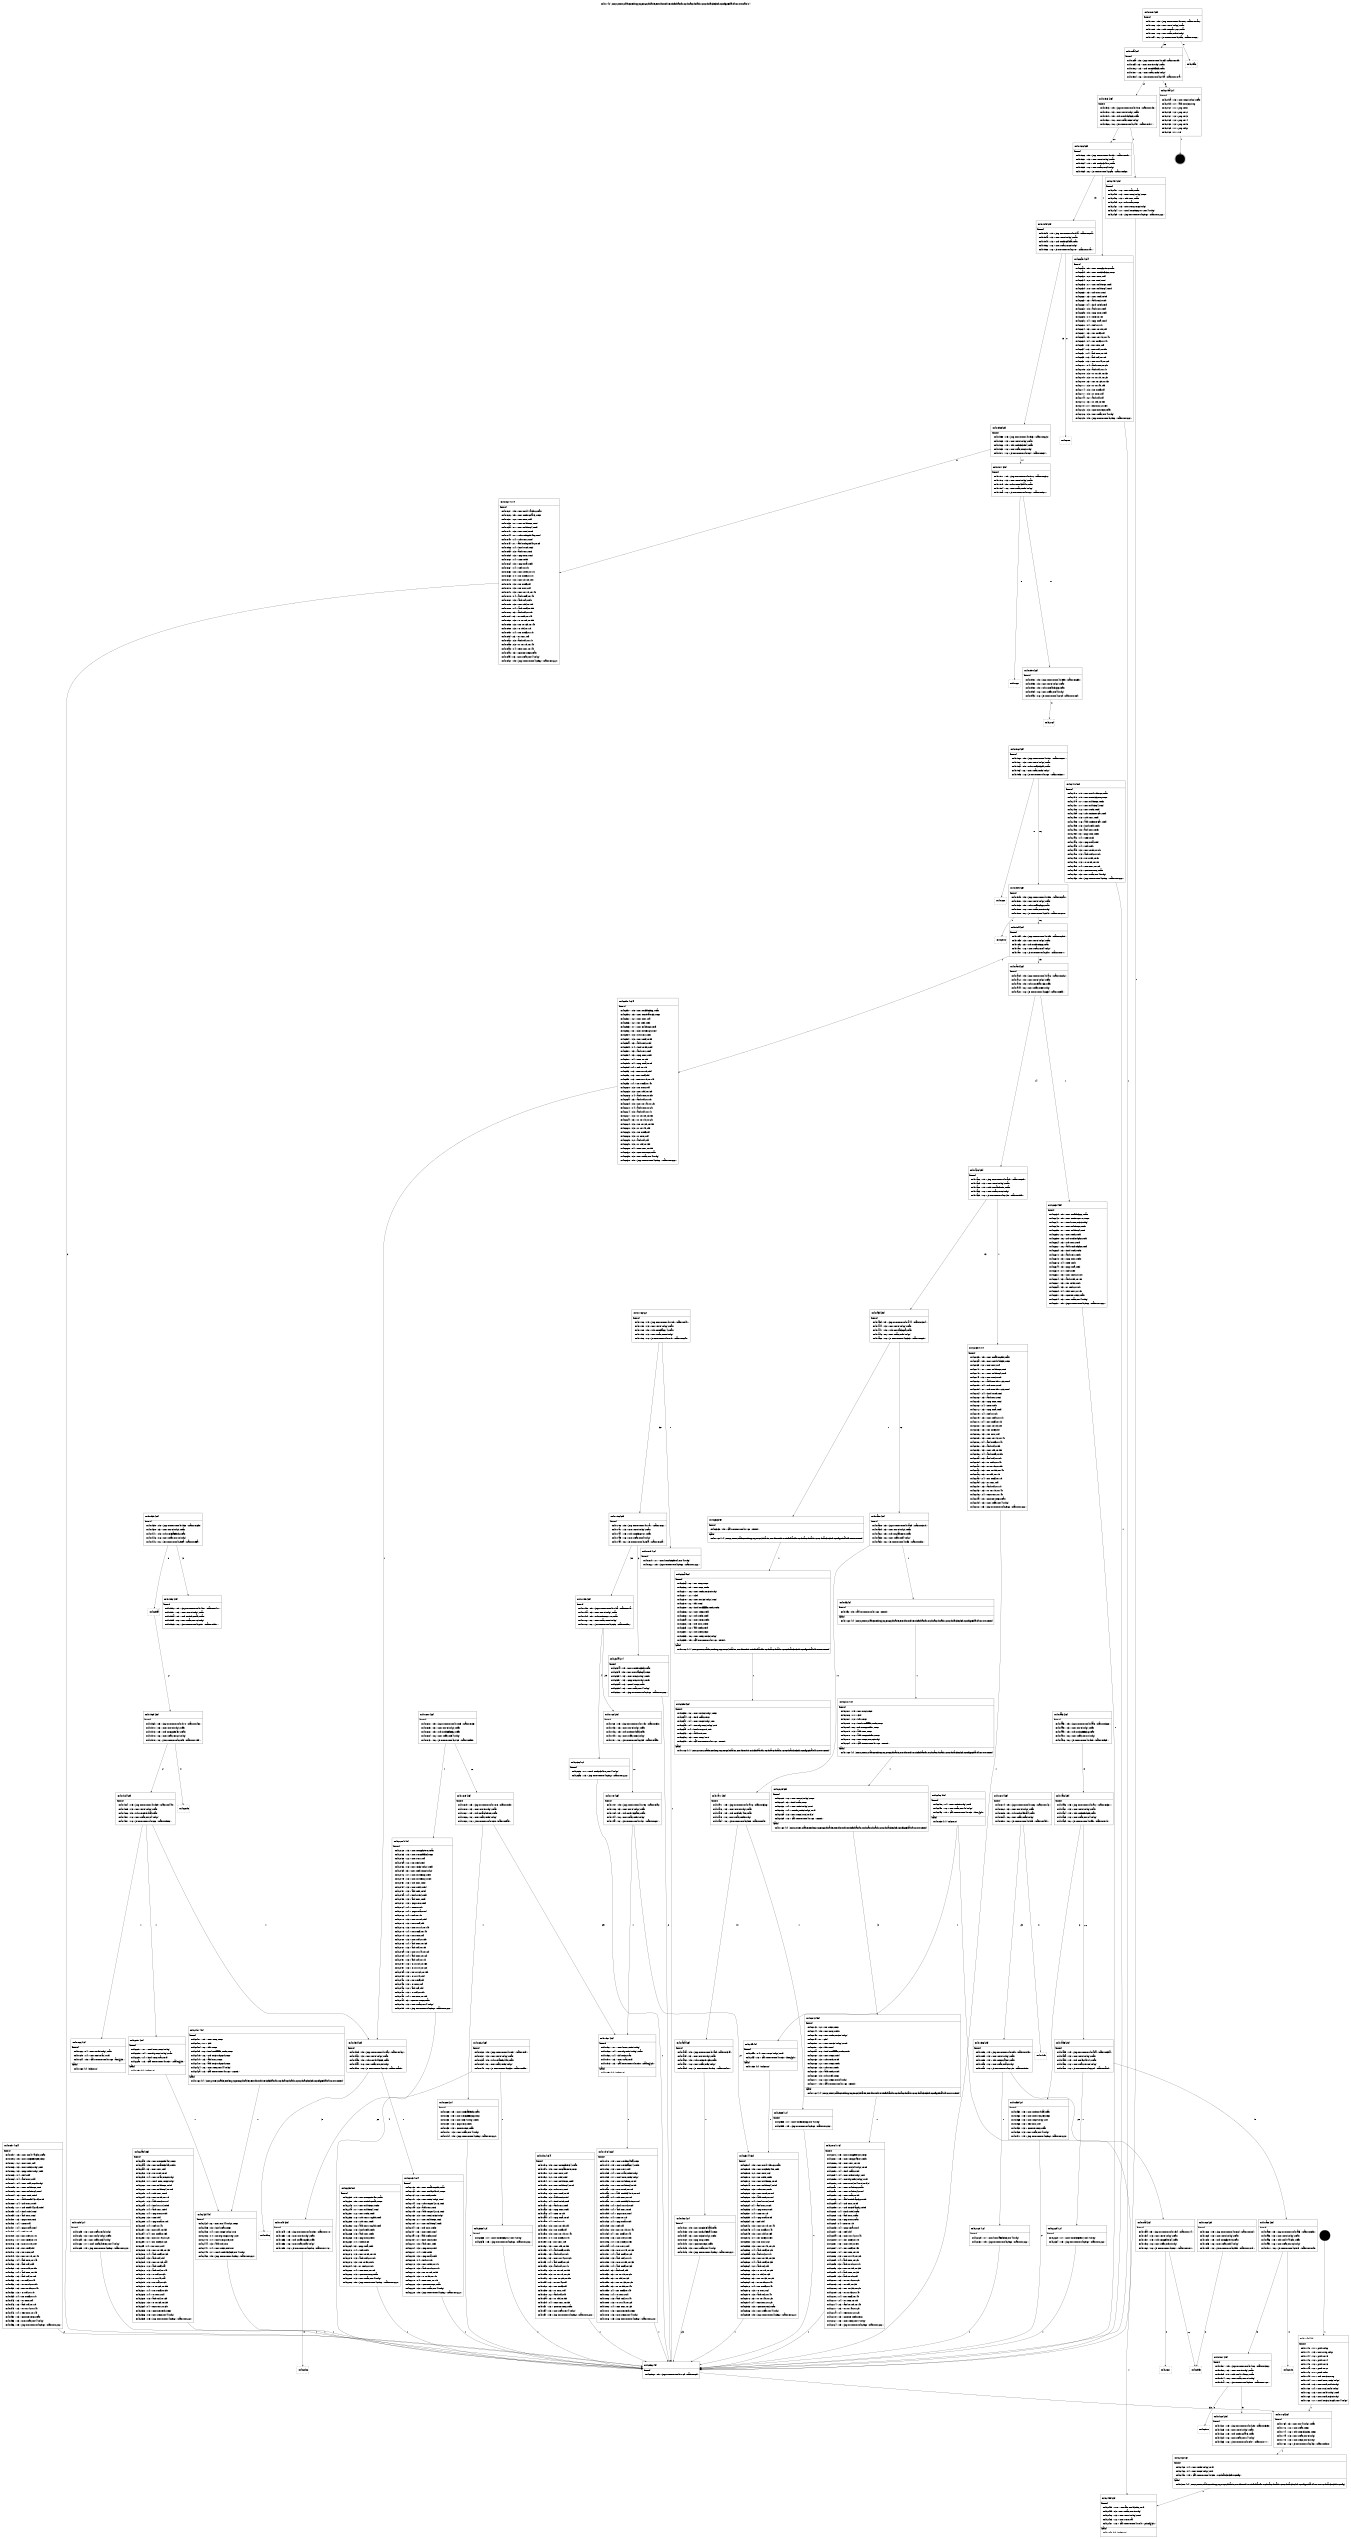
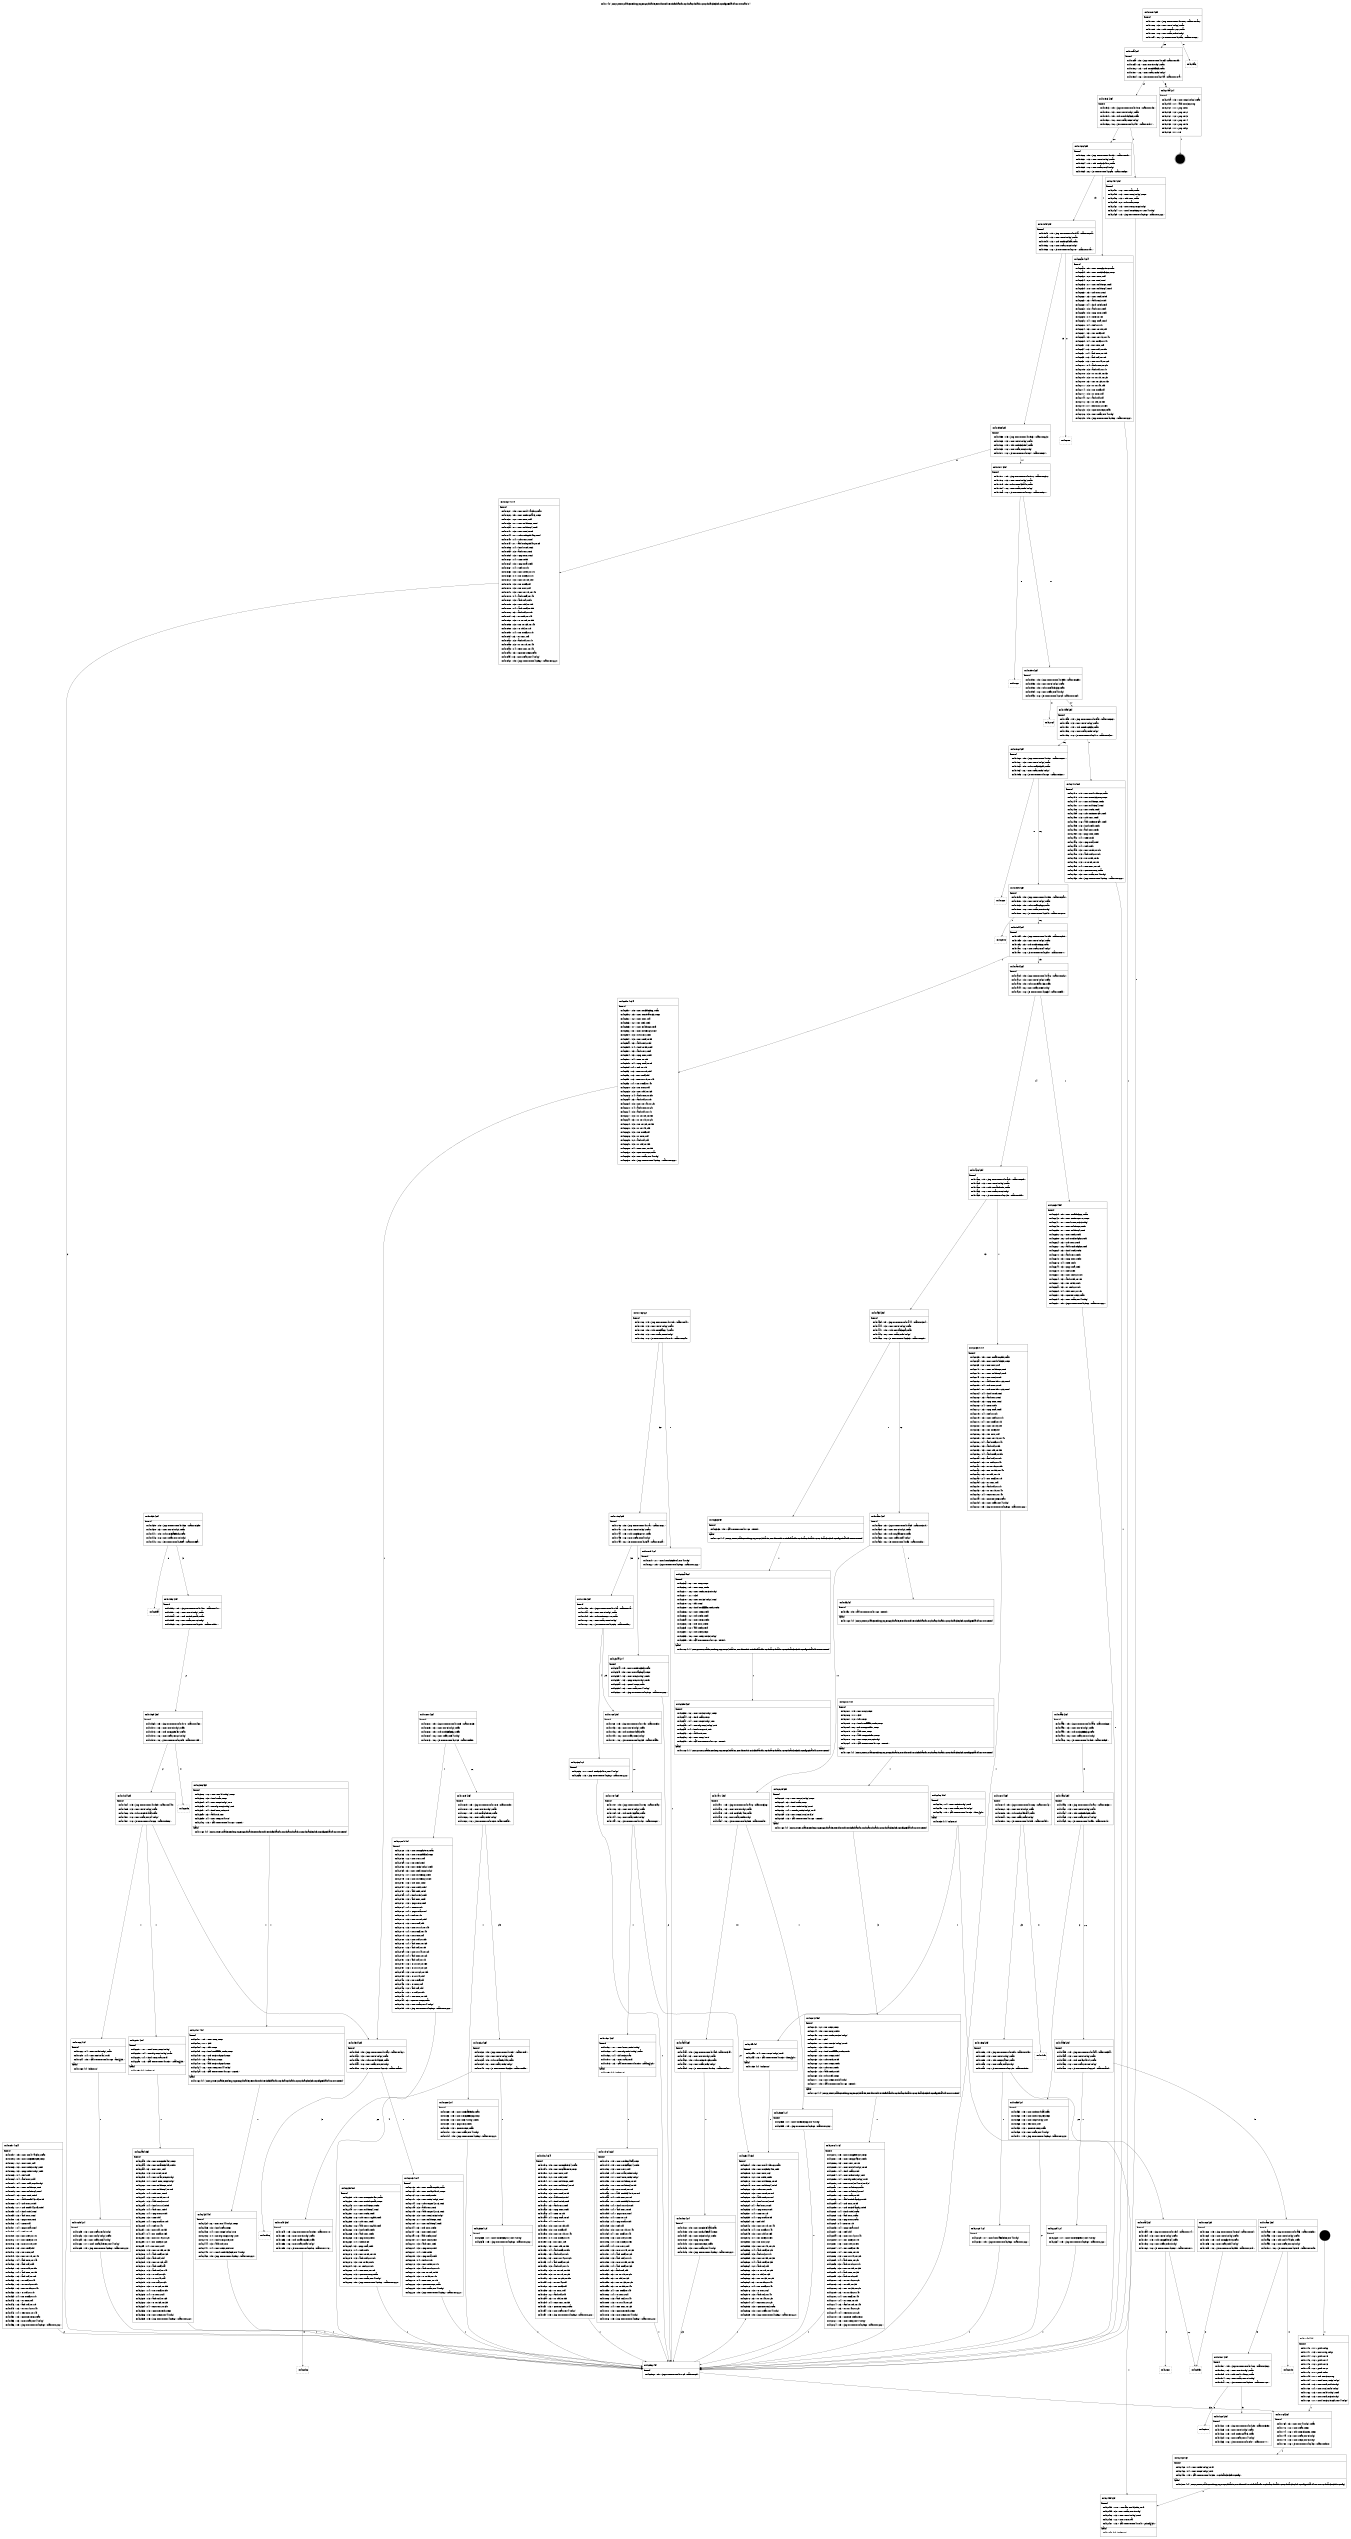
node "0x4019a9 [25]": added
edge "0x401ffc [5]" -> "0x402001 [40]": removed, label "1"
edge "0x40259a" -> "0x401b6b [25]": now "0x401b52 [25]" -> "0x401b6b [25]"
node "0x4023e6 [33]": added
edge "0x401819 [25]" -> "0x401d61 [23]": now "0x401819 [25]" -> "0x401832 [25]"
edge "0x402291 [20]" -> "0x40242f [40]": now "0x402291 [20]" -> "0x4022a5 [153]"
edge "0x401ccc [13]" -> "0x401cd9 [21]": added, label "1"
edge "0x402504 [138]" -> "0x402962 [5]": reversed
